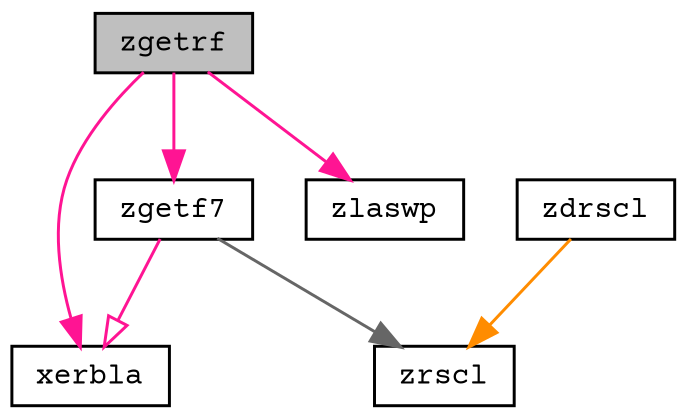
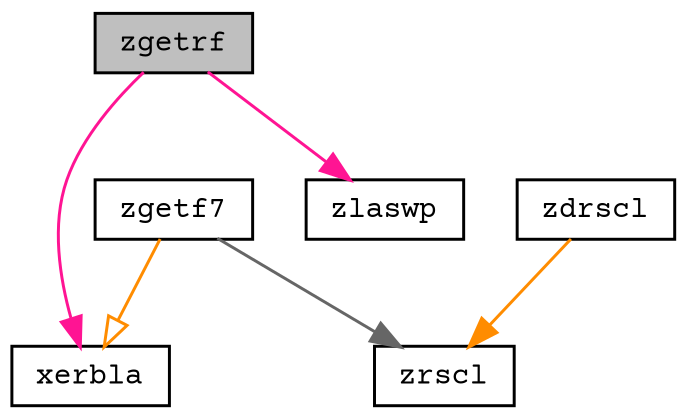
edge "zgetrf" -> "zgetf7": removed
edge "zgetf7" -> "xerbla": color deeppink -> darkorange
